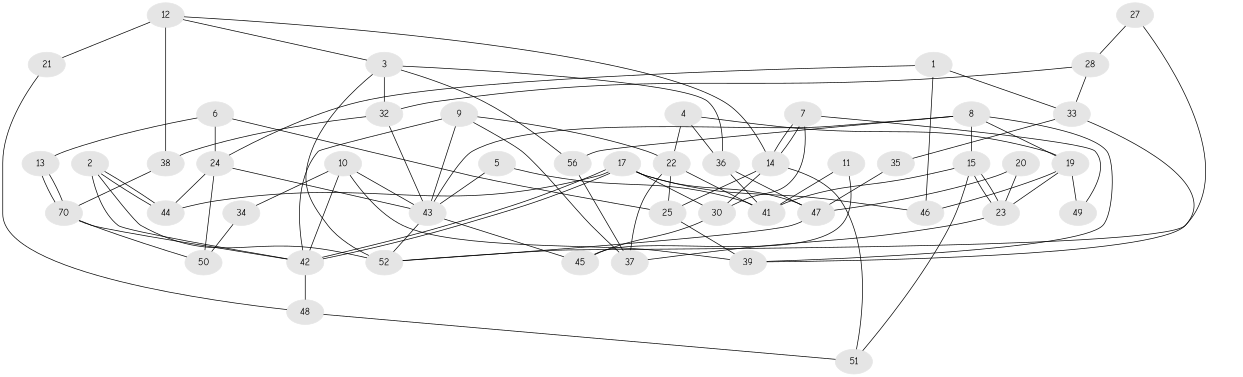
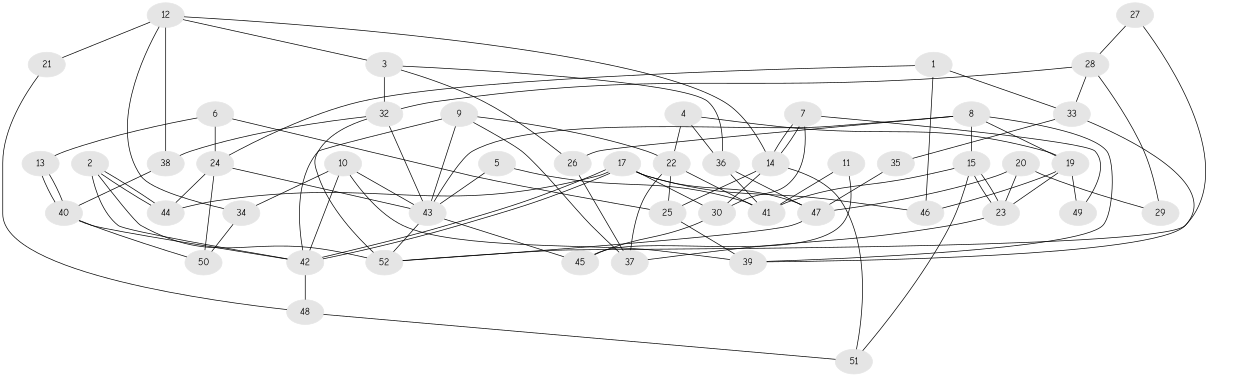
edge "12" -- "34": added
edge "3" -- "52": now "32" -- "52"
node "56": label "56" -> "26"
node "70": label "70" -> "40"
node "29": added
